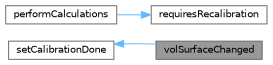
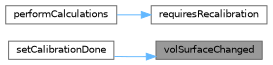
edge "volSurfaceChanged" -> "setCalibrationDone": reversed
